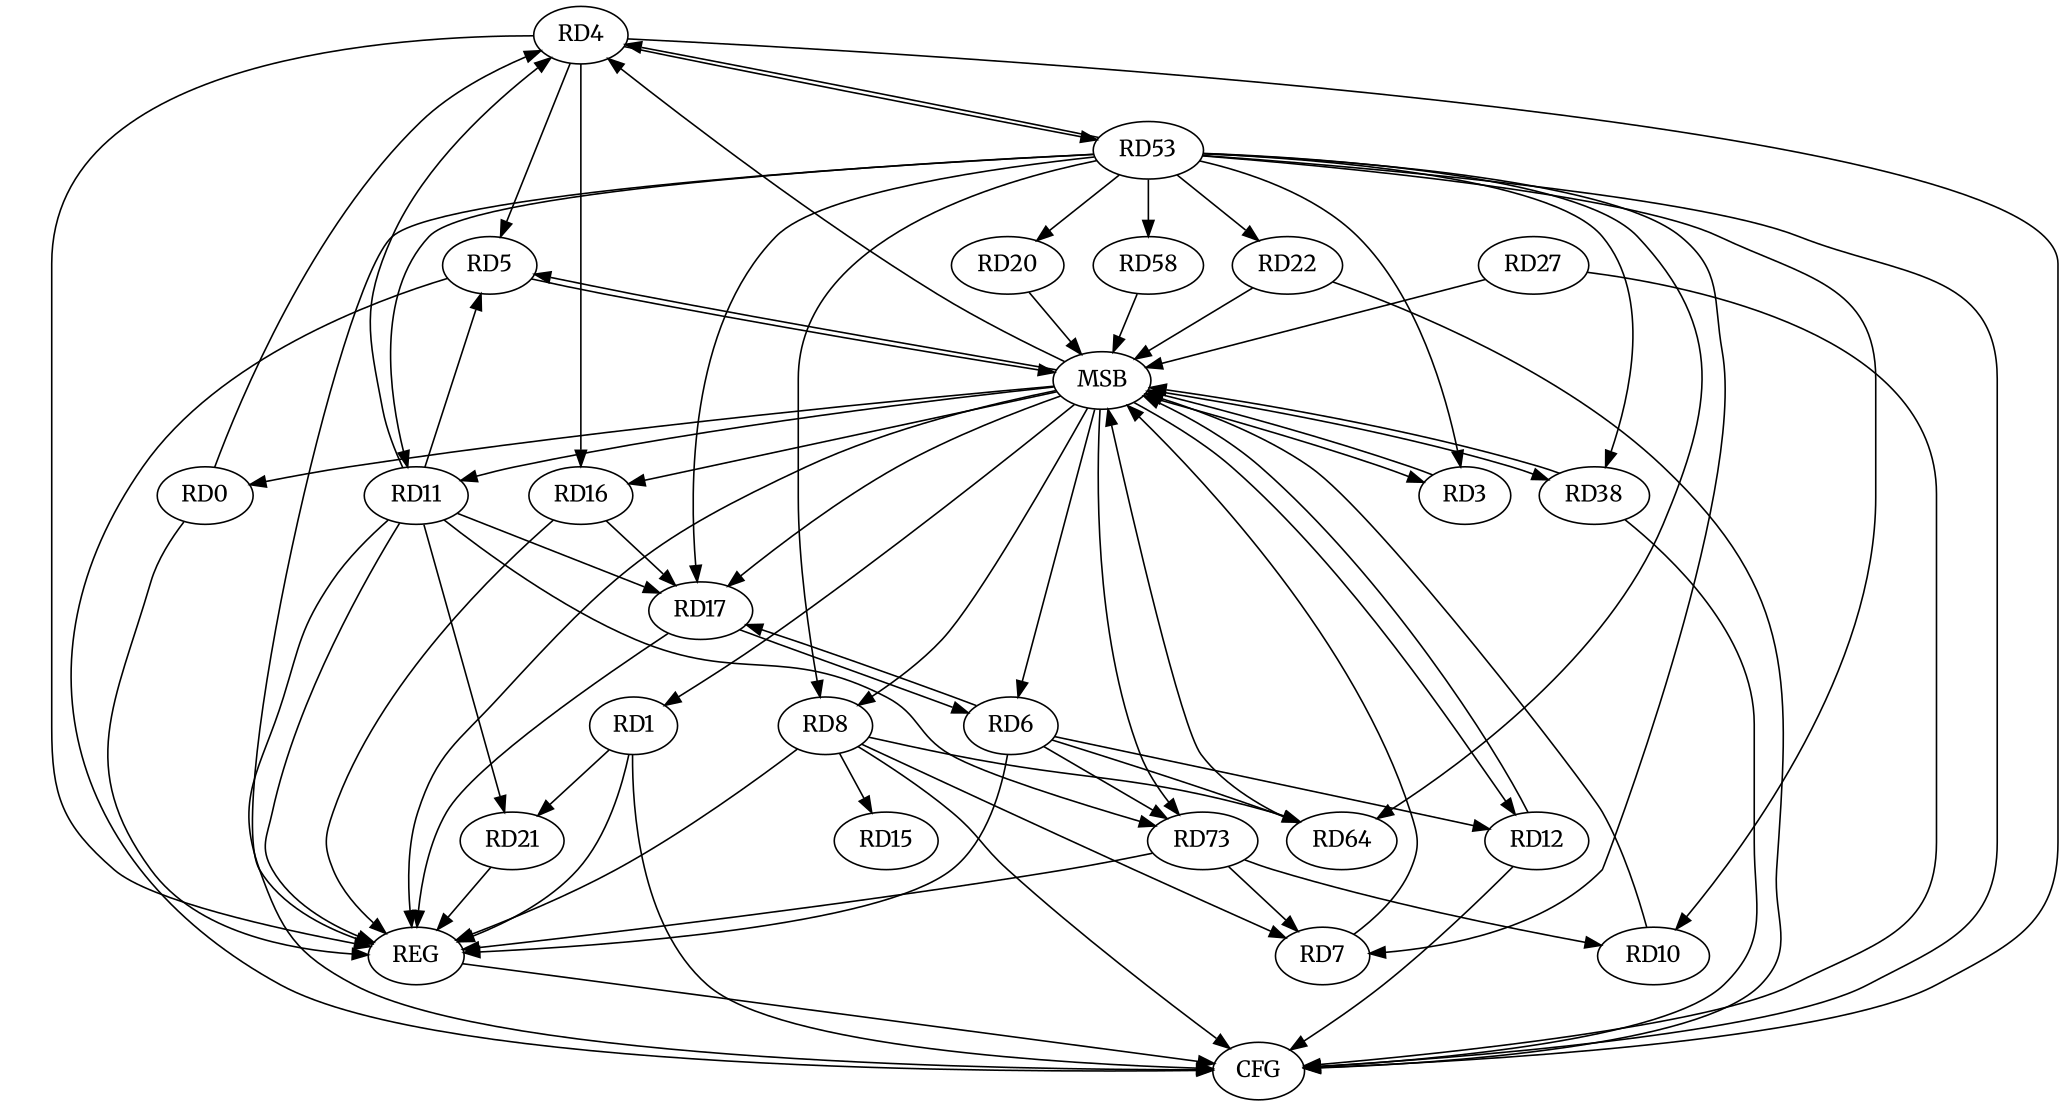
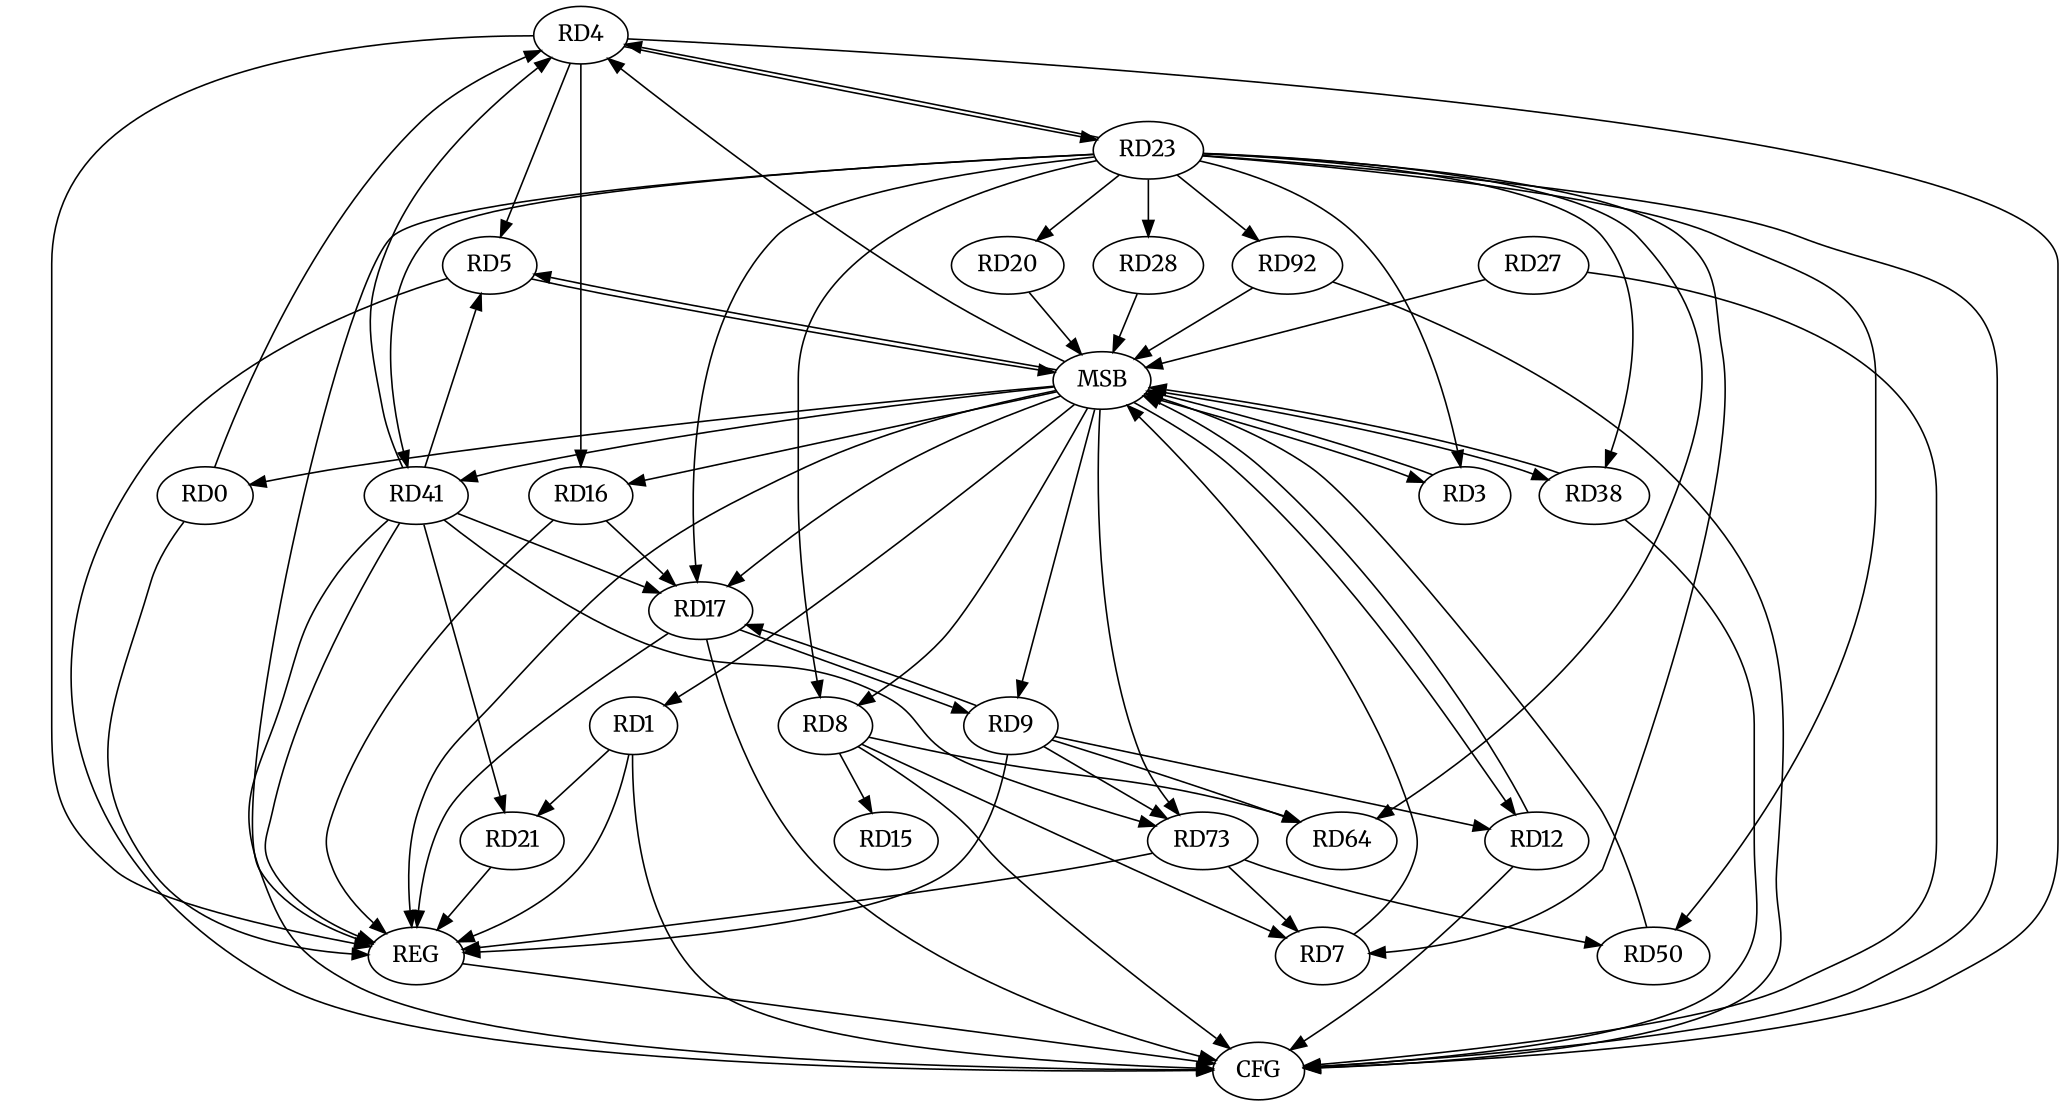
node "RD53": label "RD53" -> "RD23"
node "RD58": label "RD58" -> "RD28"
node "RD22": label "RD22" -> "RD92"
node "RD11": label "RD11" -> "RD41"
edge "RD64" -> "MSB": removed
node "RD6": label "RD6" -> "RD9"
edge "RD8" -> "REG": removed
edge "RD17" -> "CFG": added
node "RD10": label "RD10" -> "RD50"
